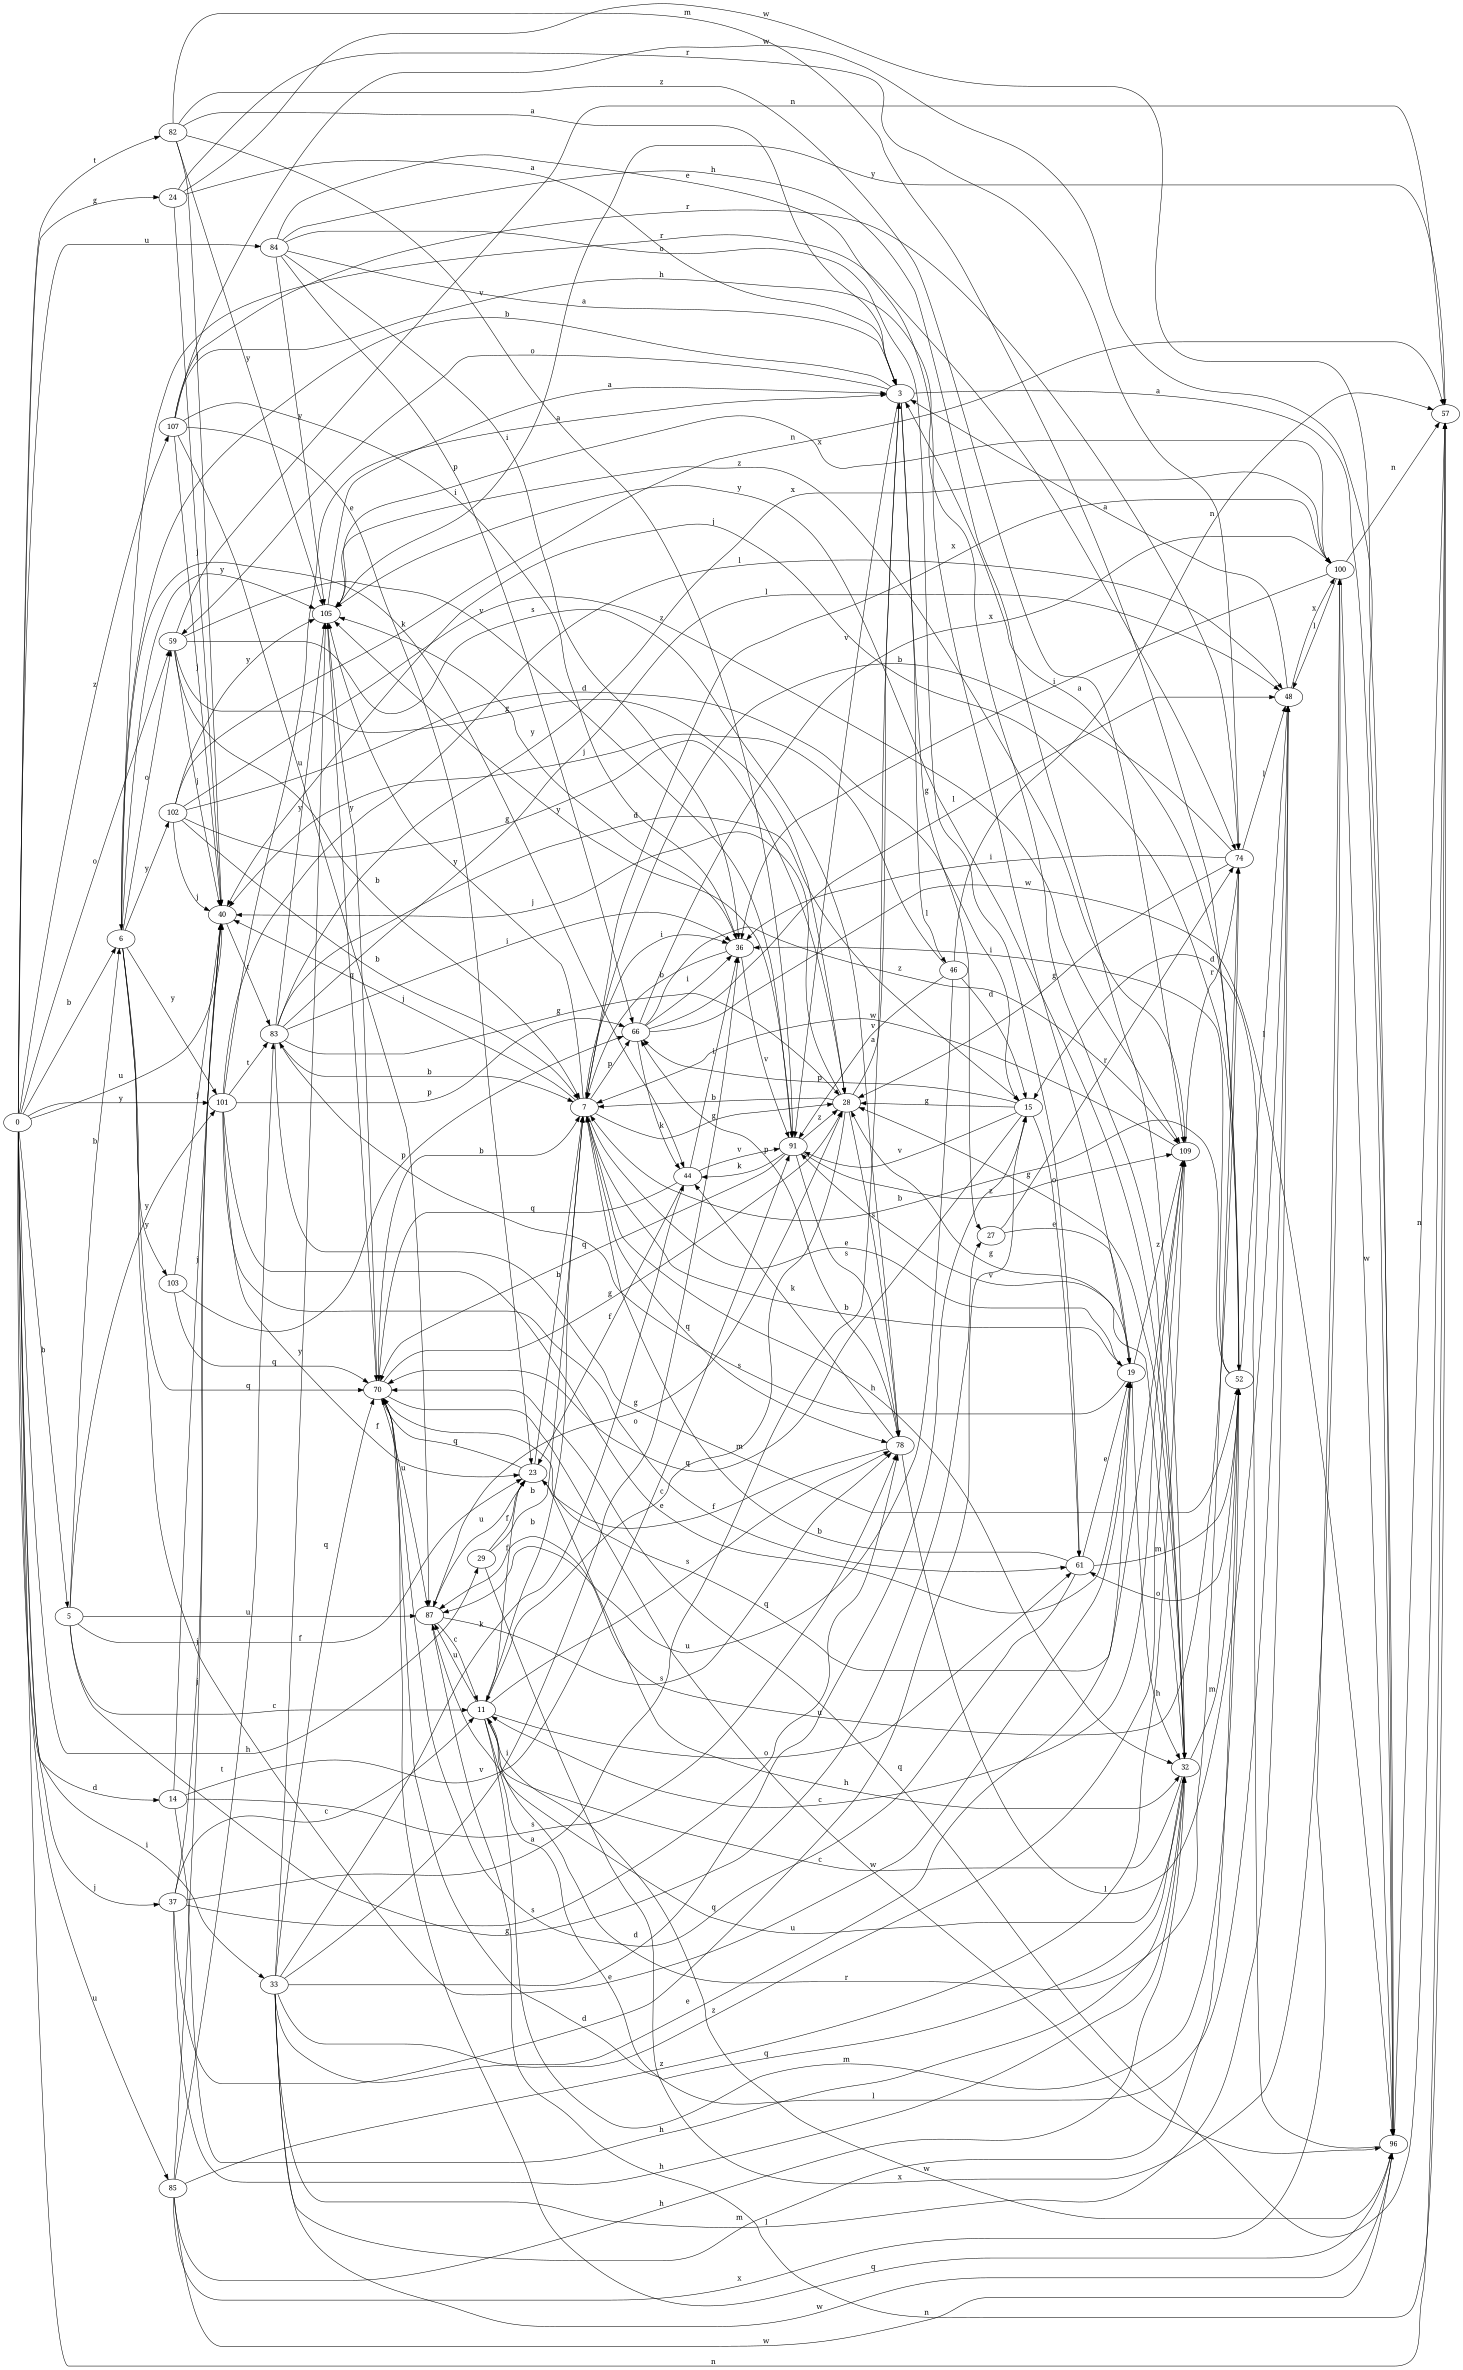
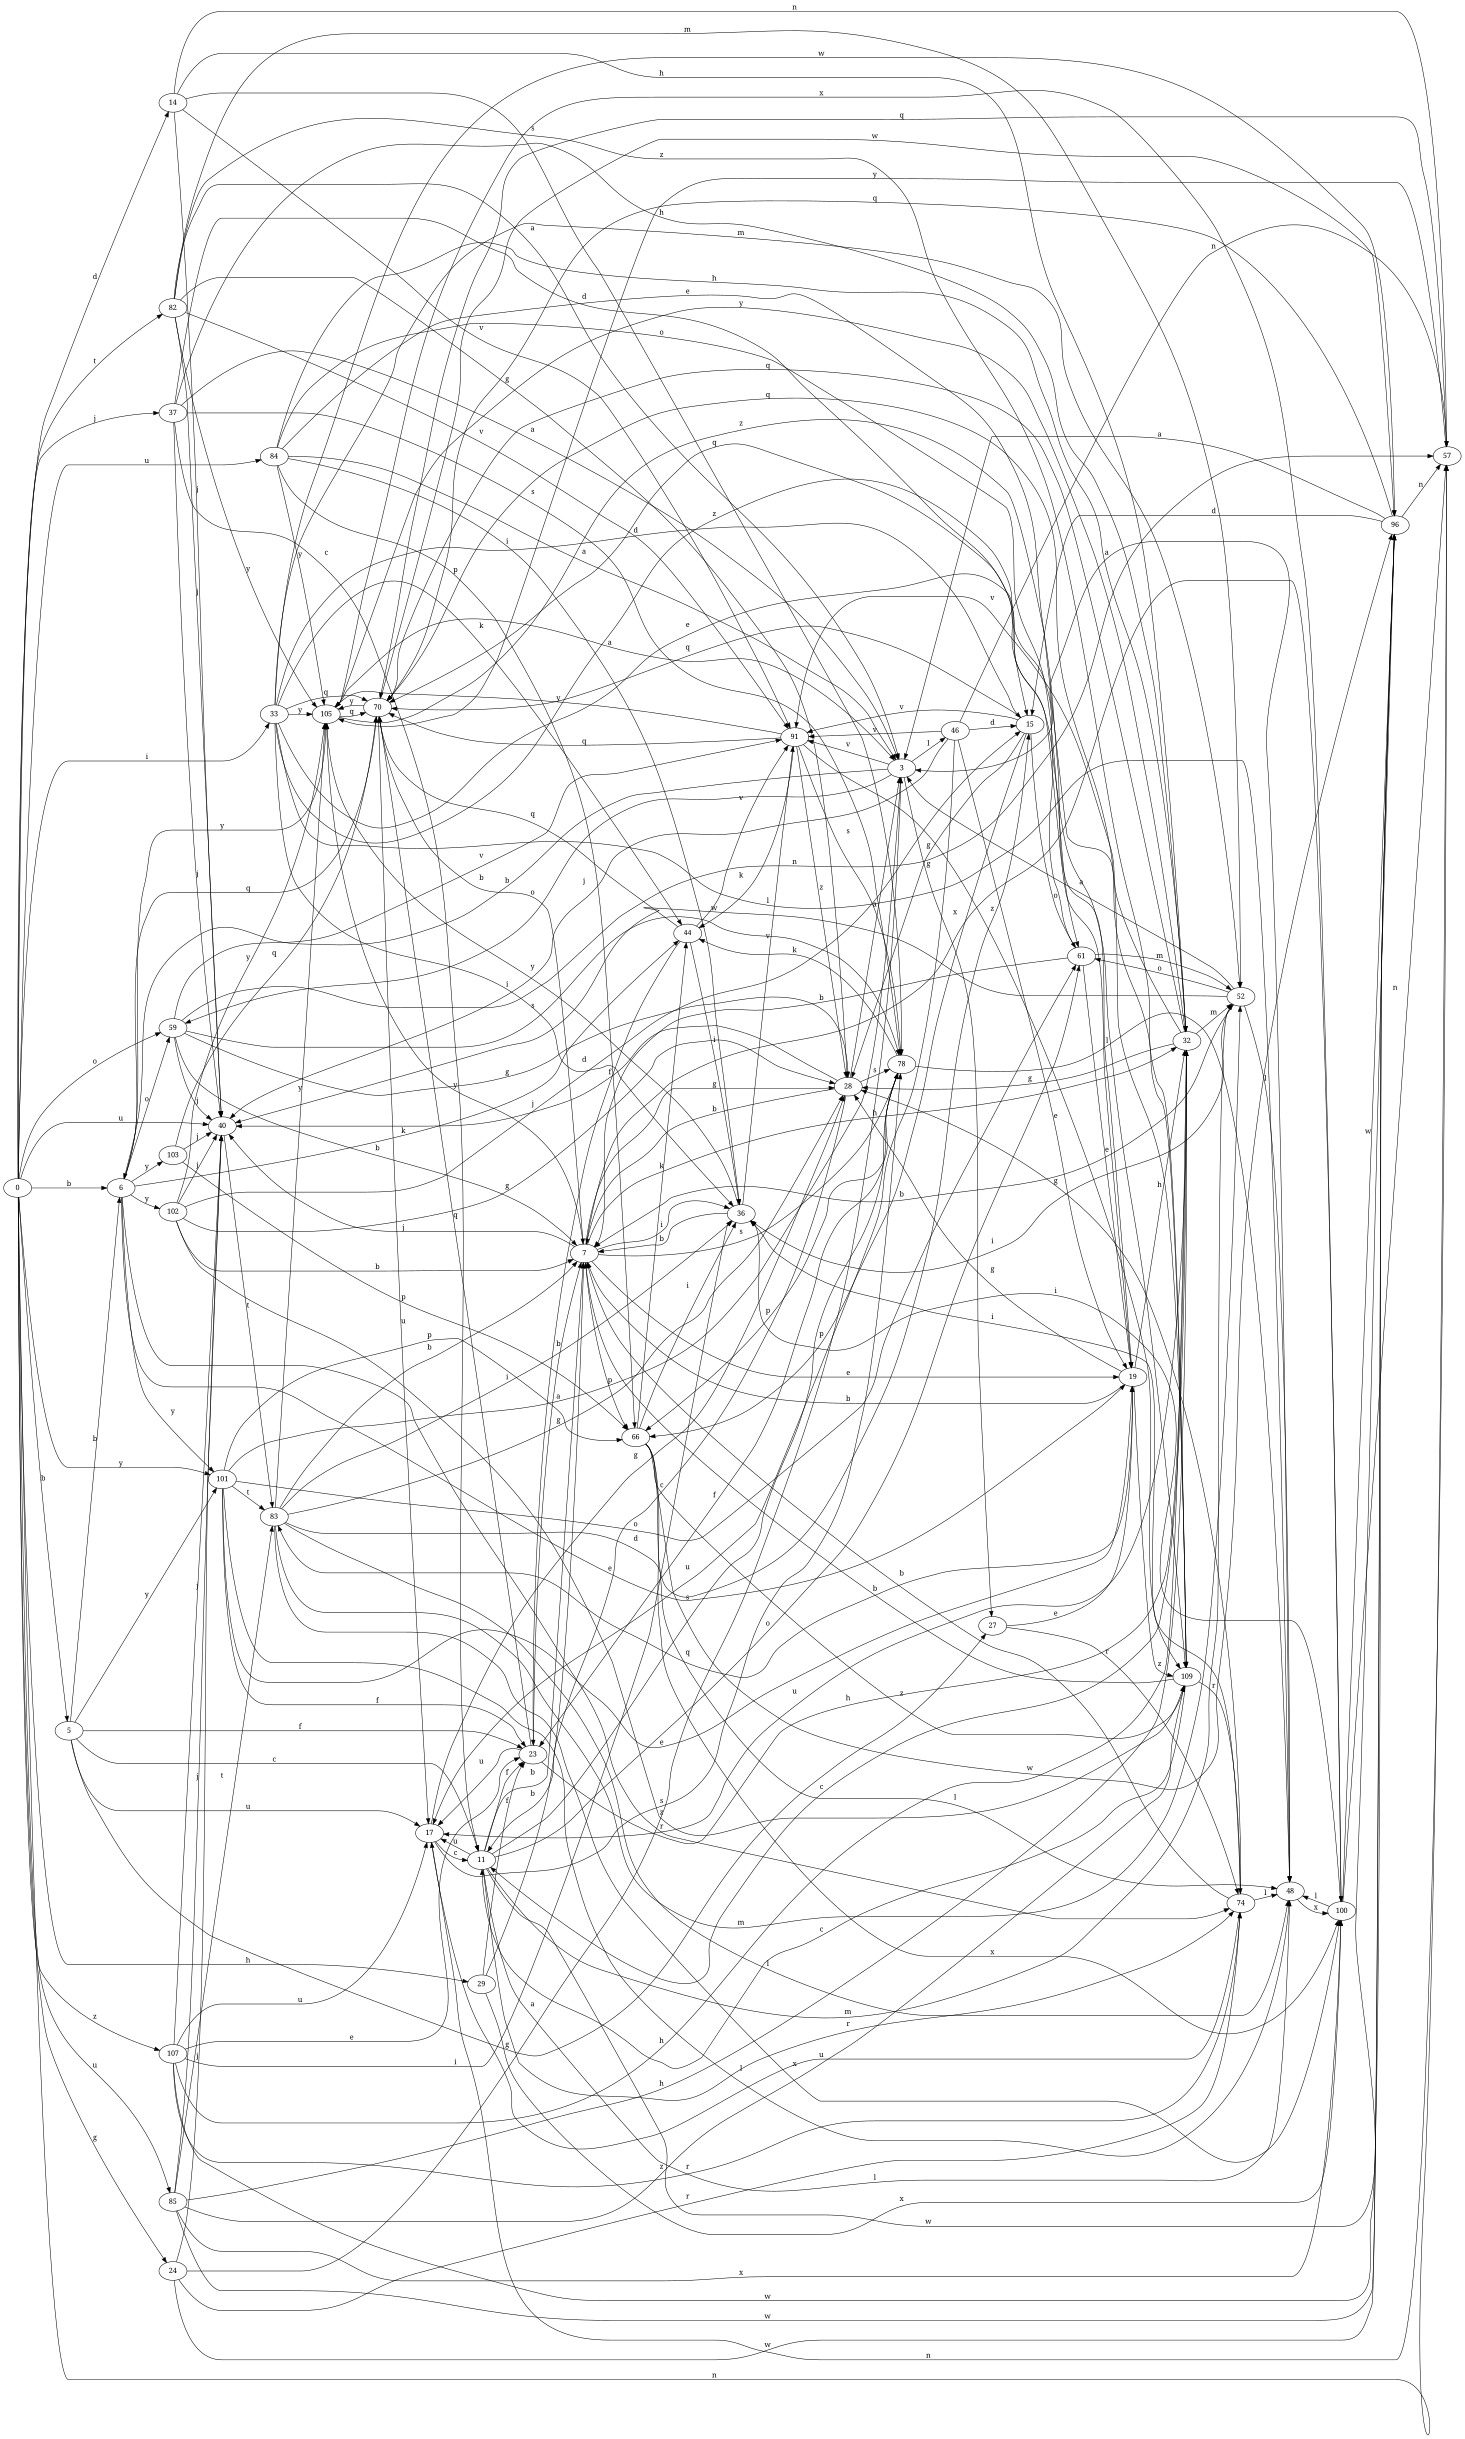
edge "102" -> "57": now "14" -> "57"
edge "52" -> "40": label "j" -> "w"
edge "109" -> "7": label "w" -> "b"
edge "46" -> "19": added, label "e"
edge "3" -> "96": reversed
edge "70" -> "28": now "82" -> "28"
node "87": label "87" -> "17"
